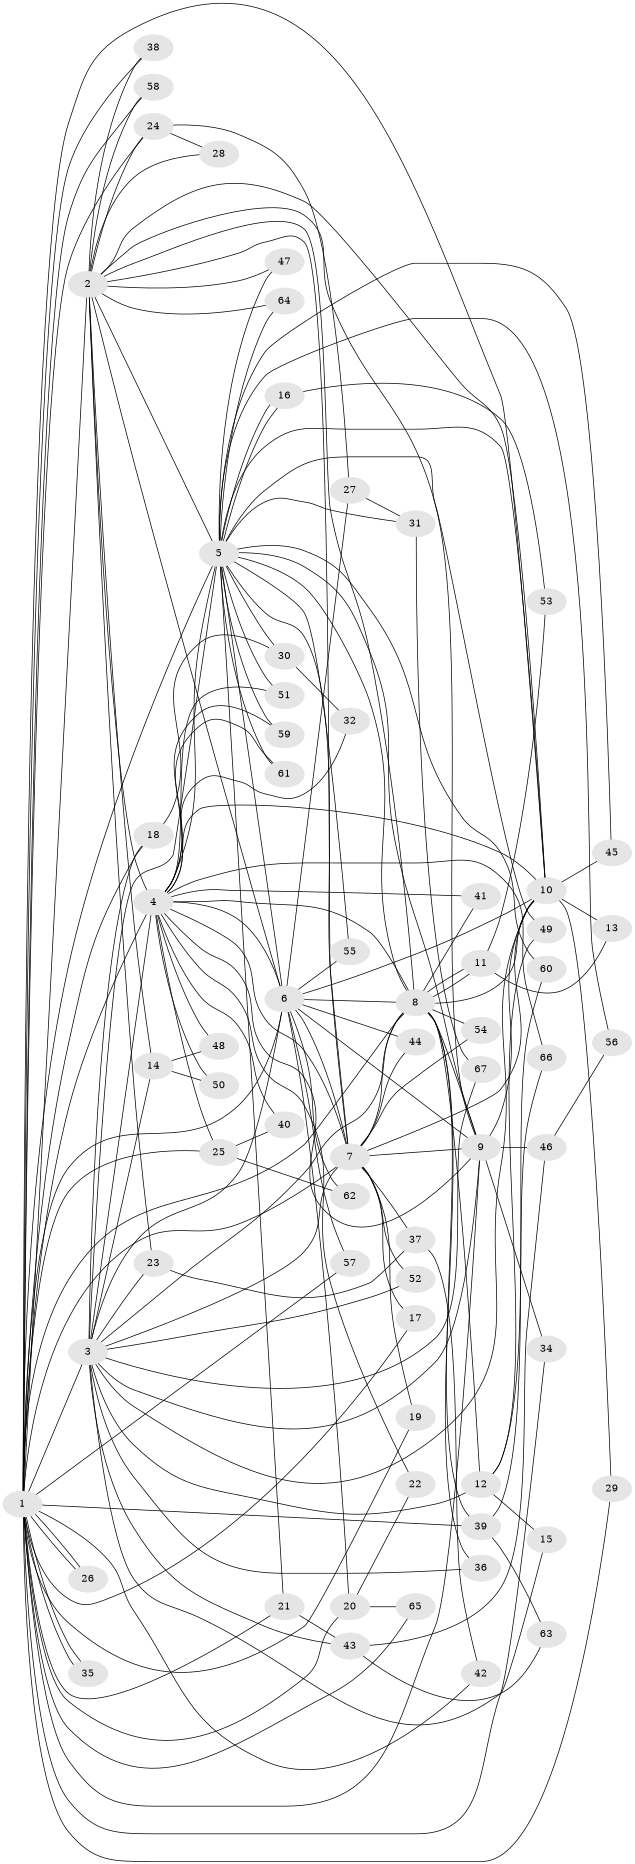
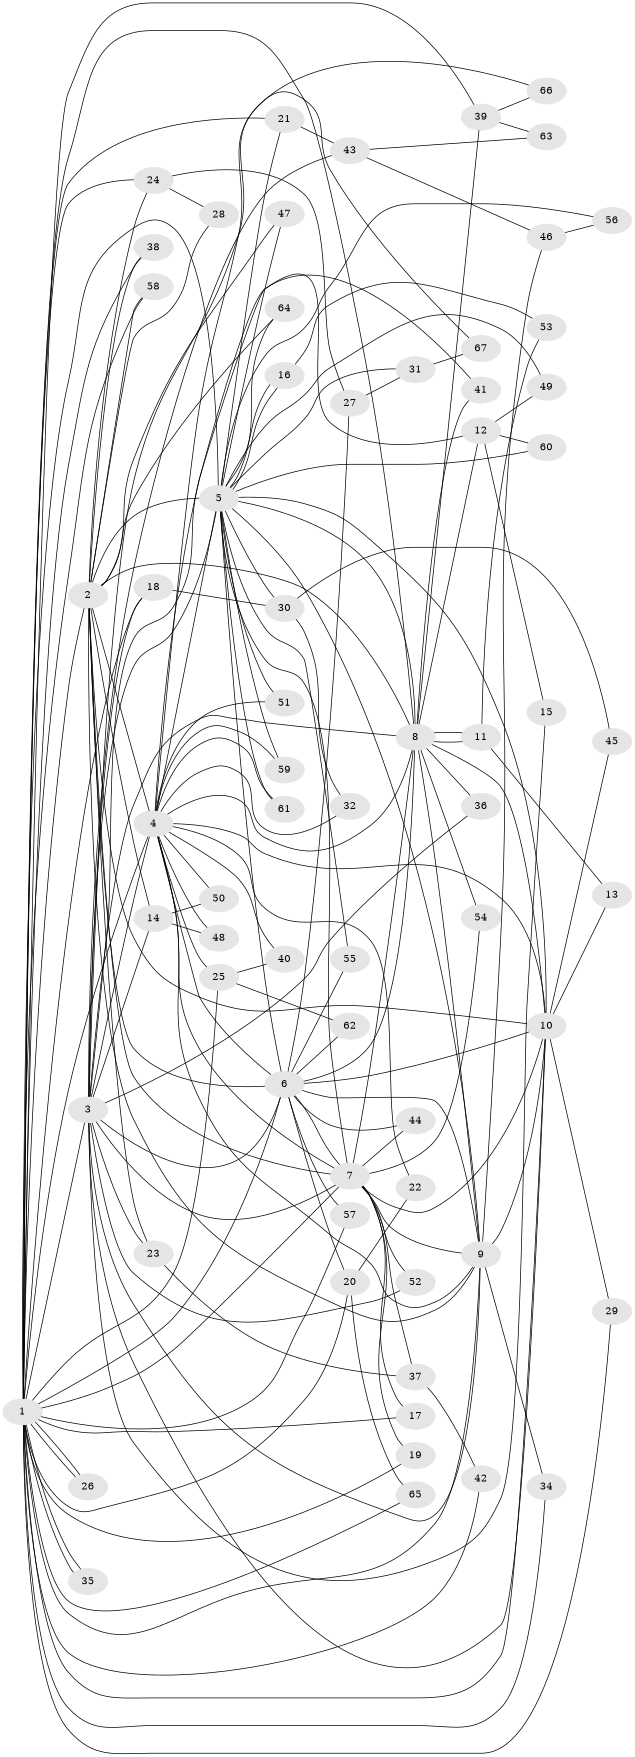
edge "5" -- "45": now "30" -- "45"
